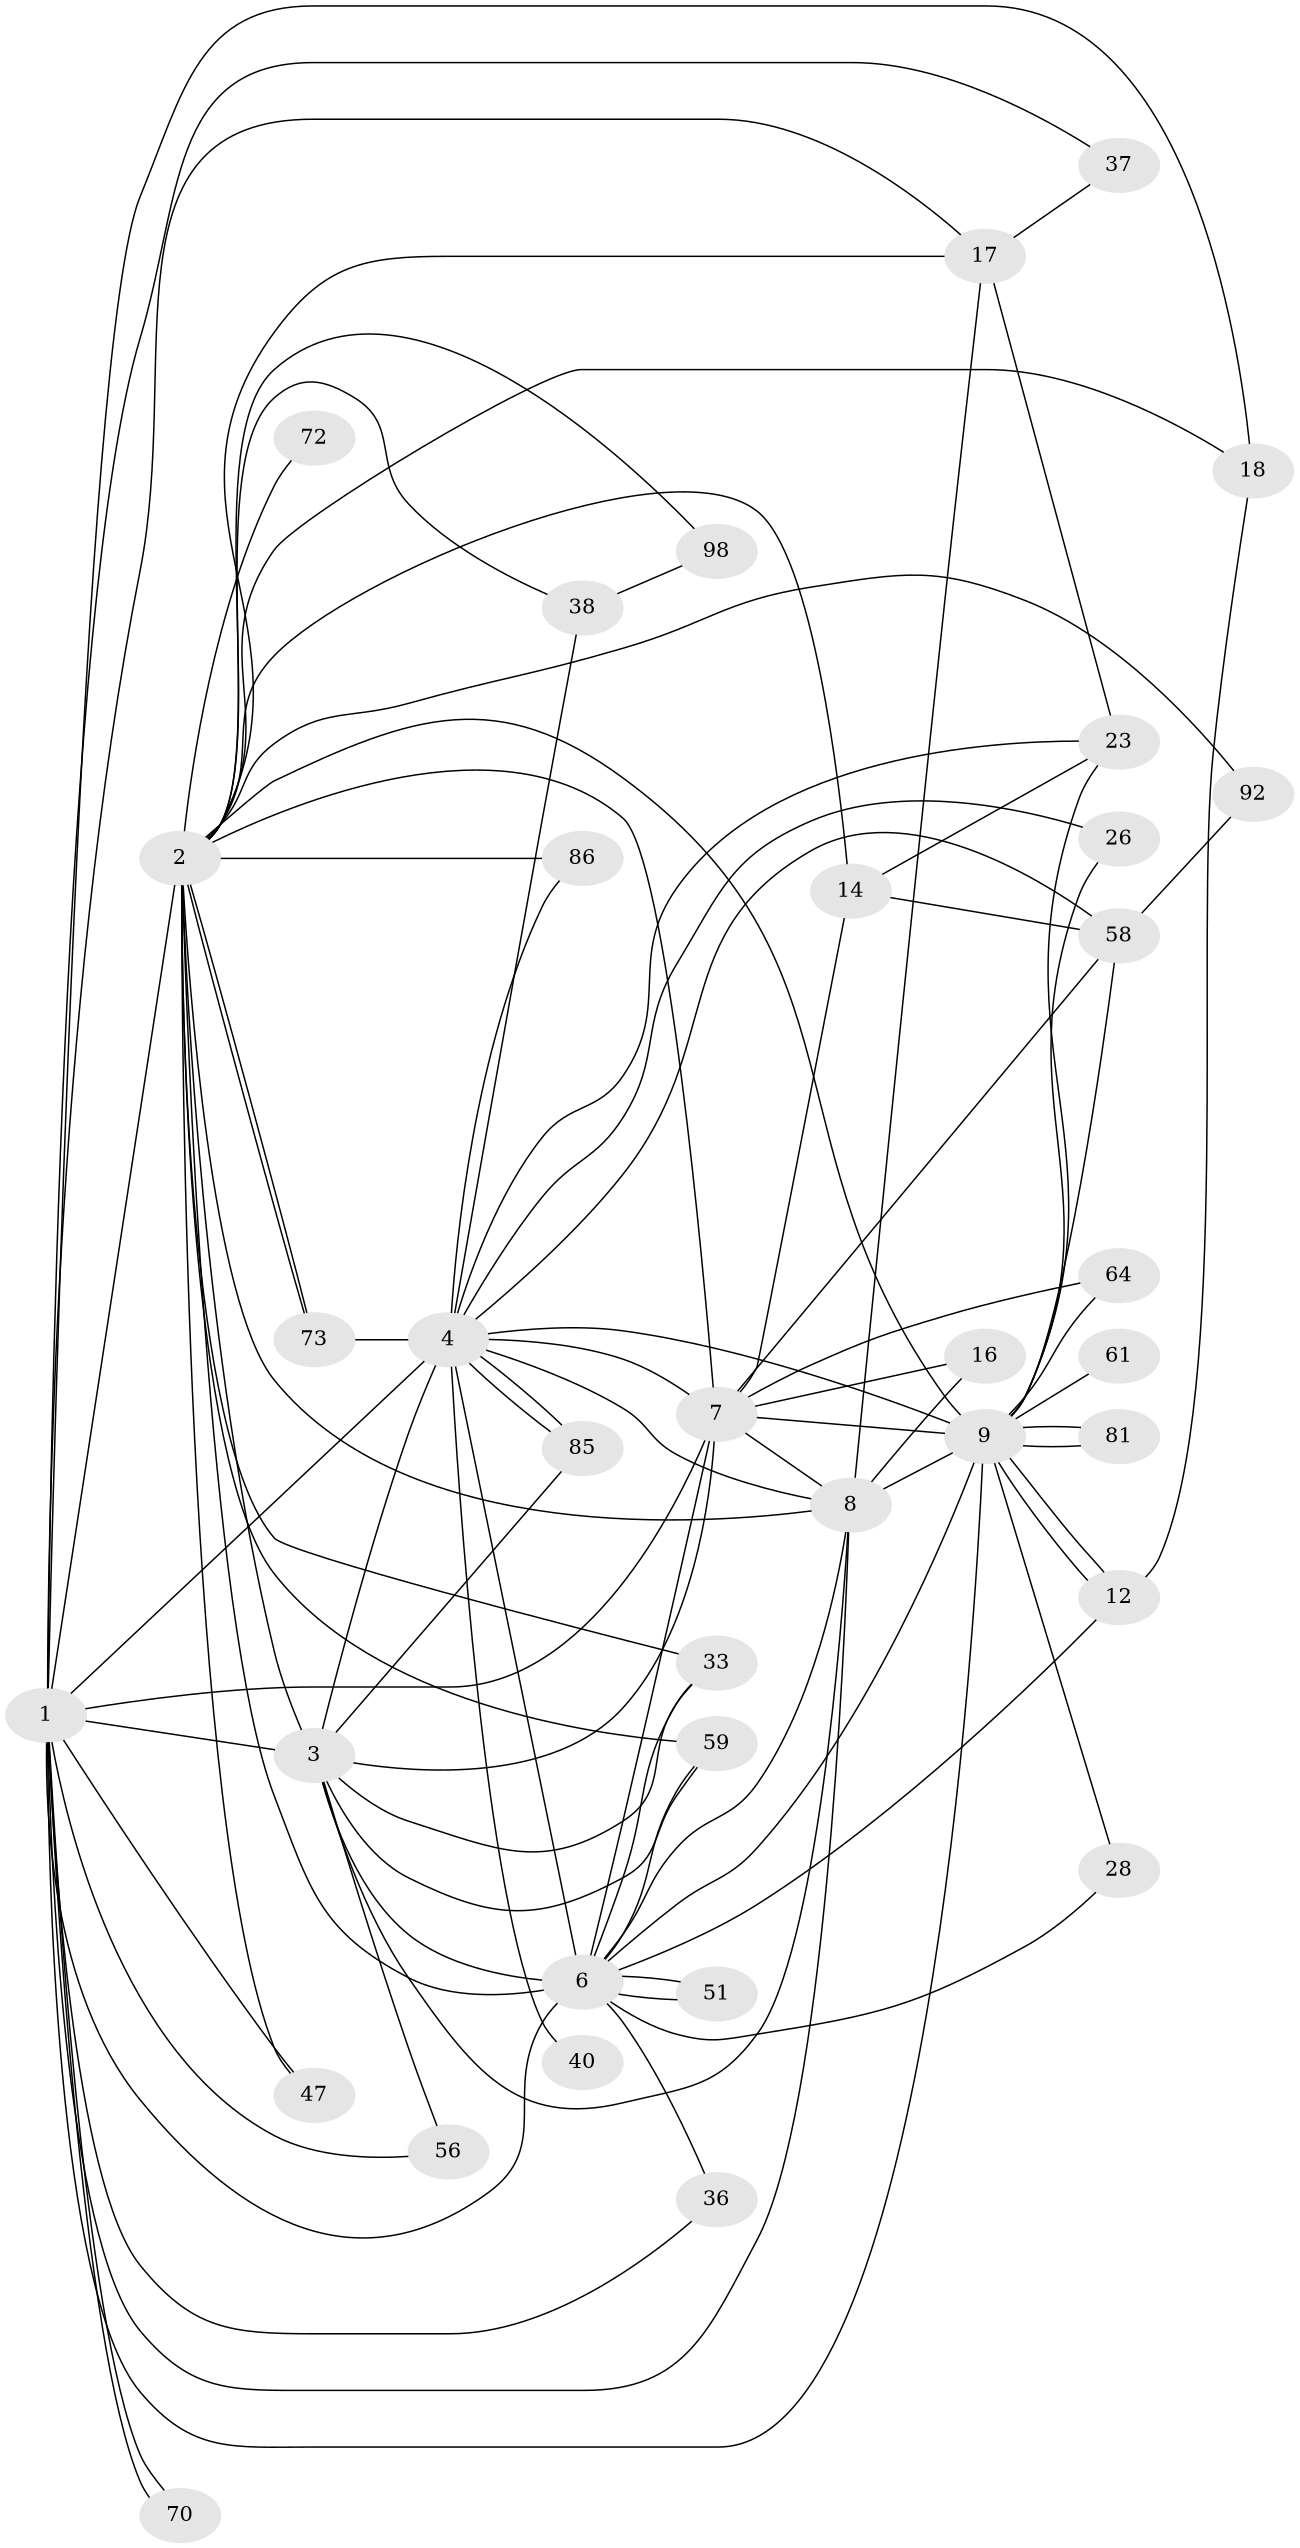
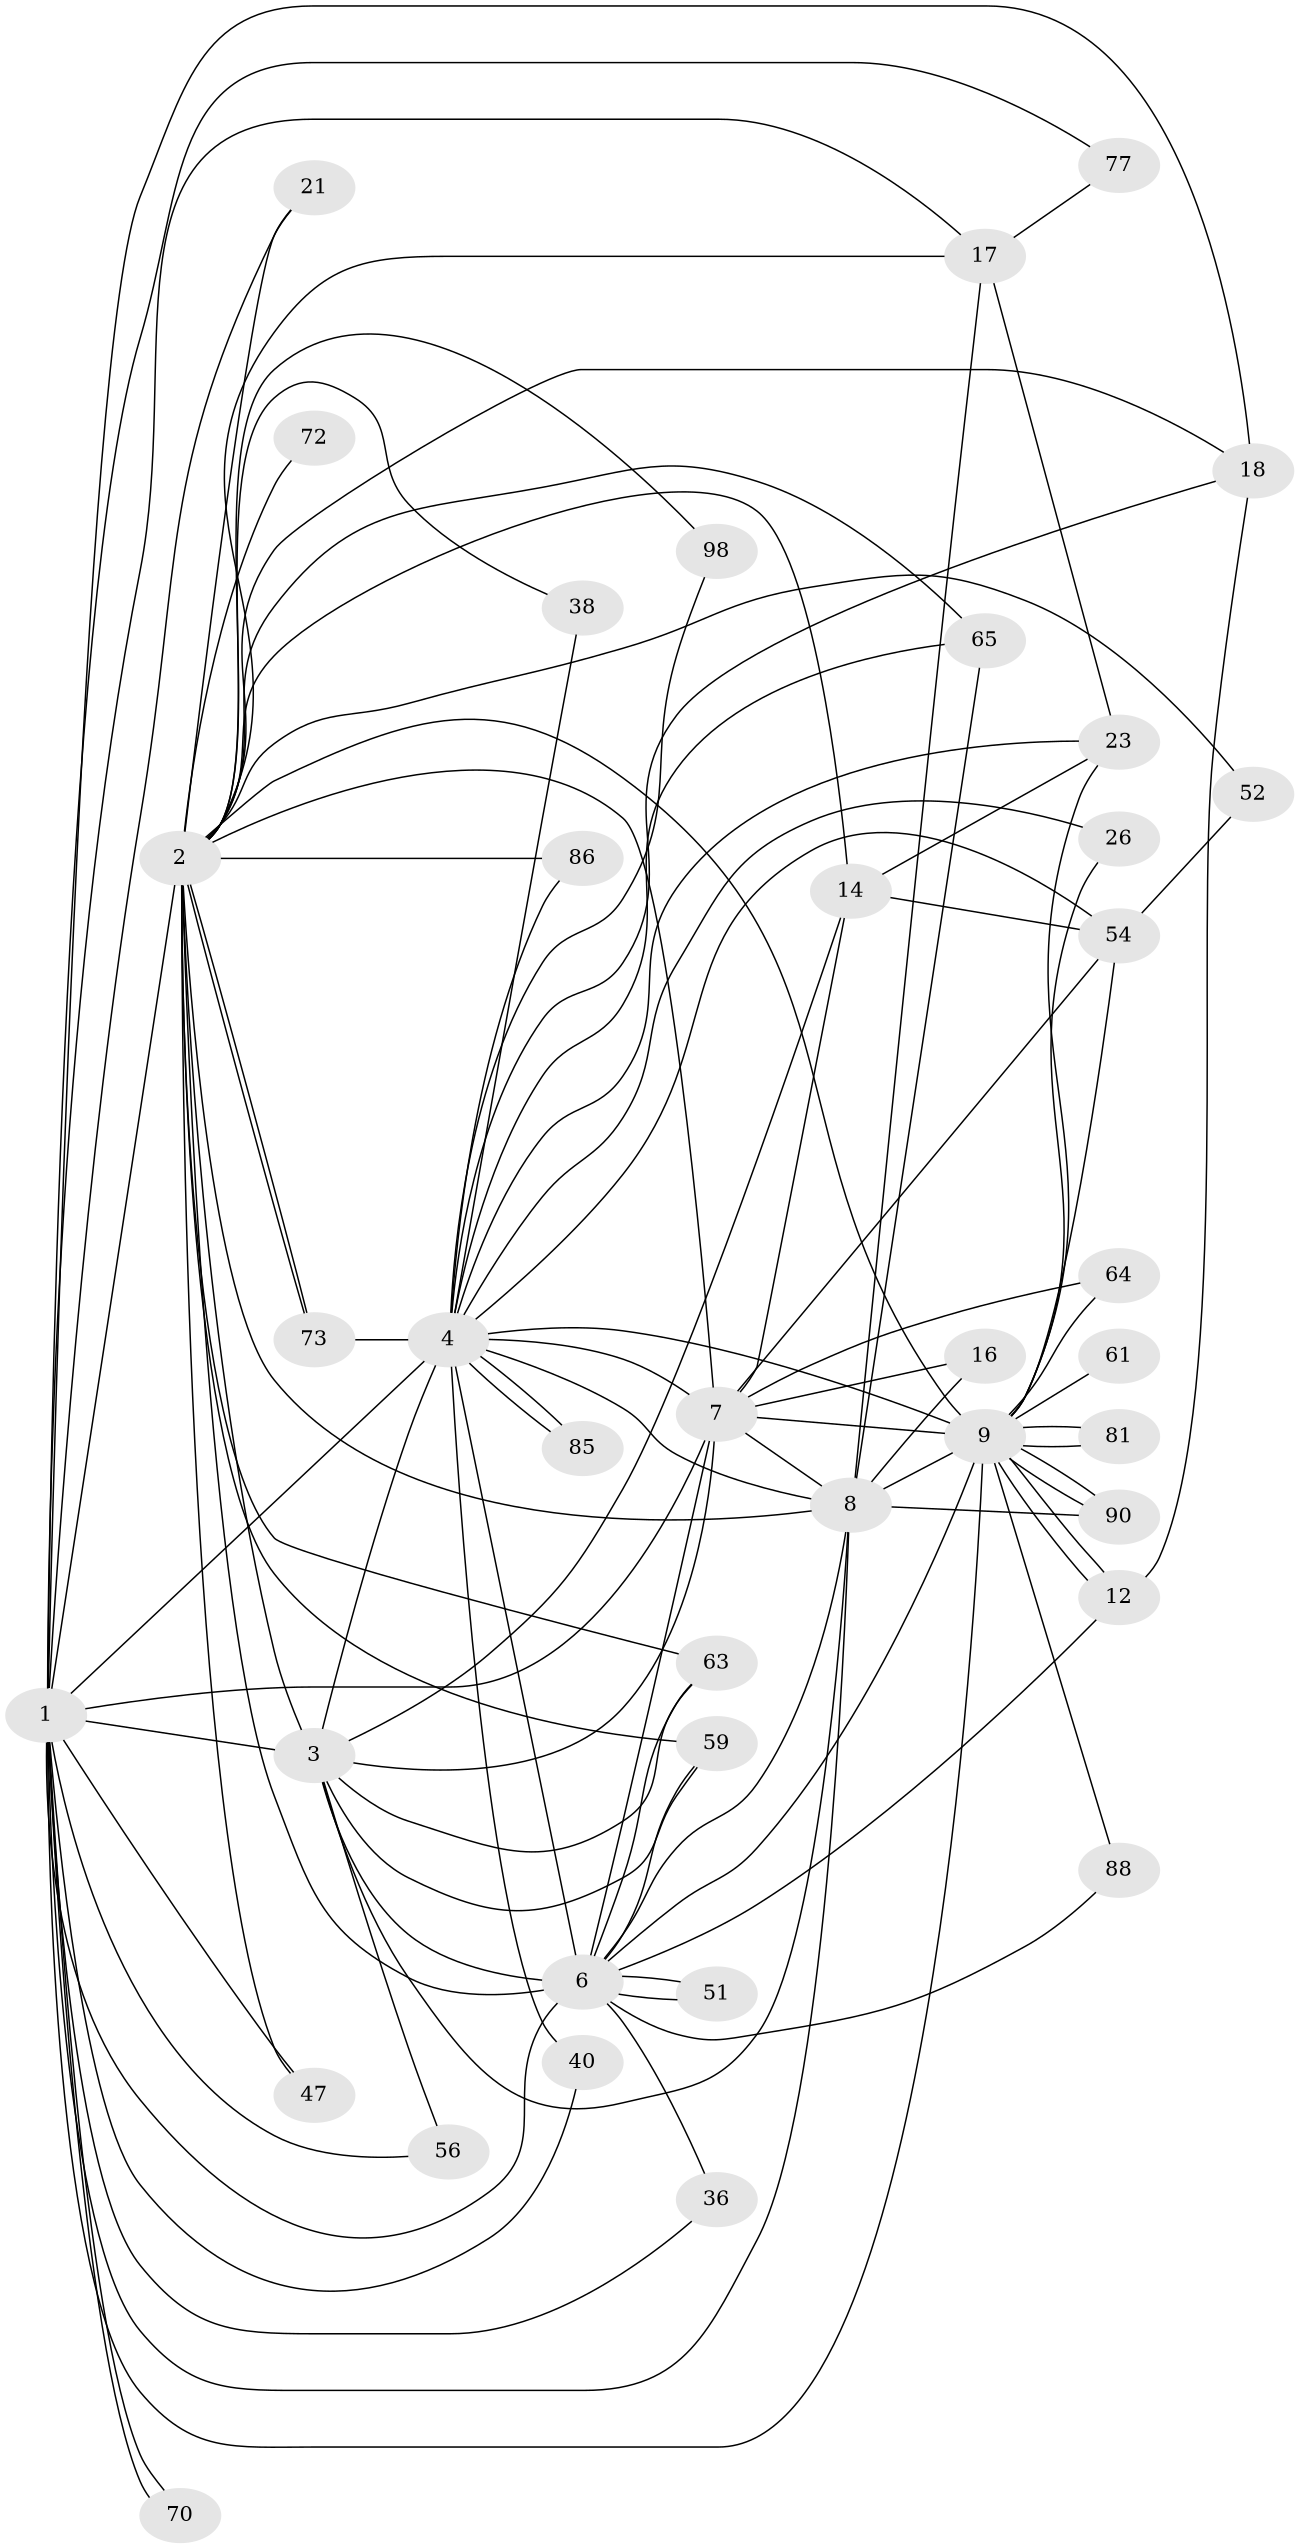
node "37": label "37" -> "77"
node "21": added
edge "98" -- "38": now "98" -- "4"
node "65": added
edge "18" -- "4": added
node "92": label "92" -> "52"
node "58": label "58" -> "54"
node "90": added
edge "85" -- "3": now "14" -- "3"
node "33": label "33" -> "63"
node "28": label "28" -> "88"
edge "1" -- "40": added
